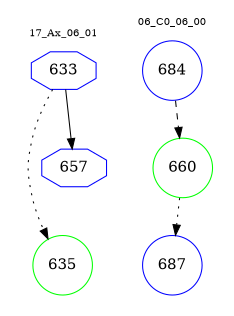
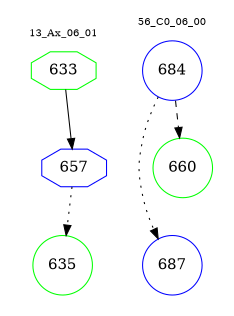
cluster "06_C0_06_00": label "06_C0_06_00" -> "56_C0_06_00"
cluster "17_Ax_06_01": label "17_Ax_06_01" -> "13_Ax_06_01"
node "633": color blue -> green
edge "633" -> "635": now "657" -> "635"
edge "660" -> "687": now "684" -> "687"
